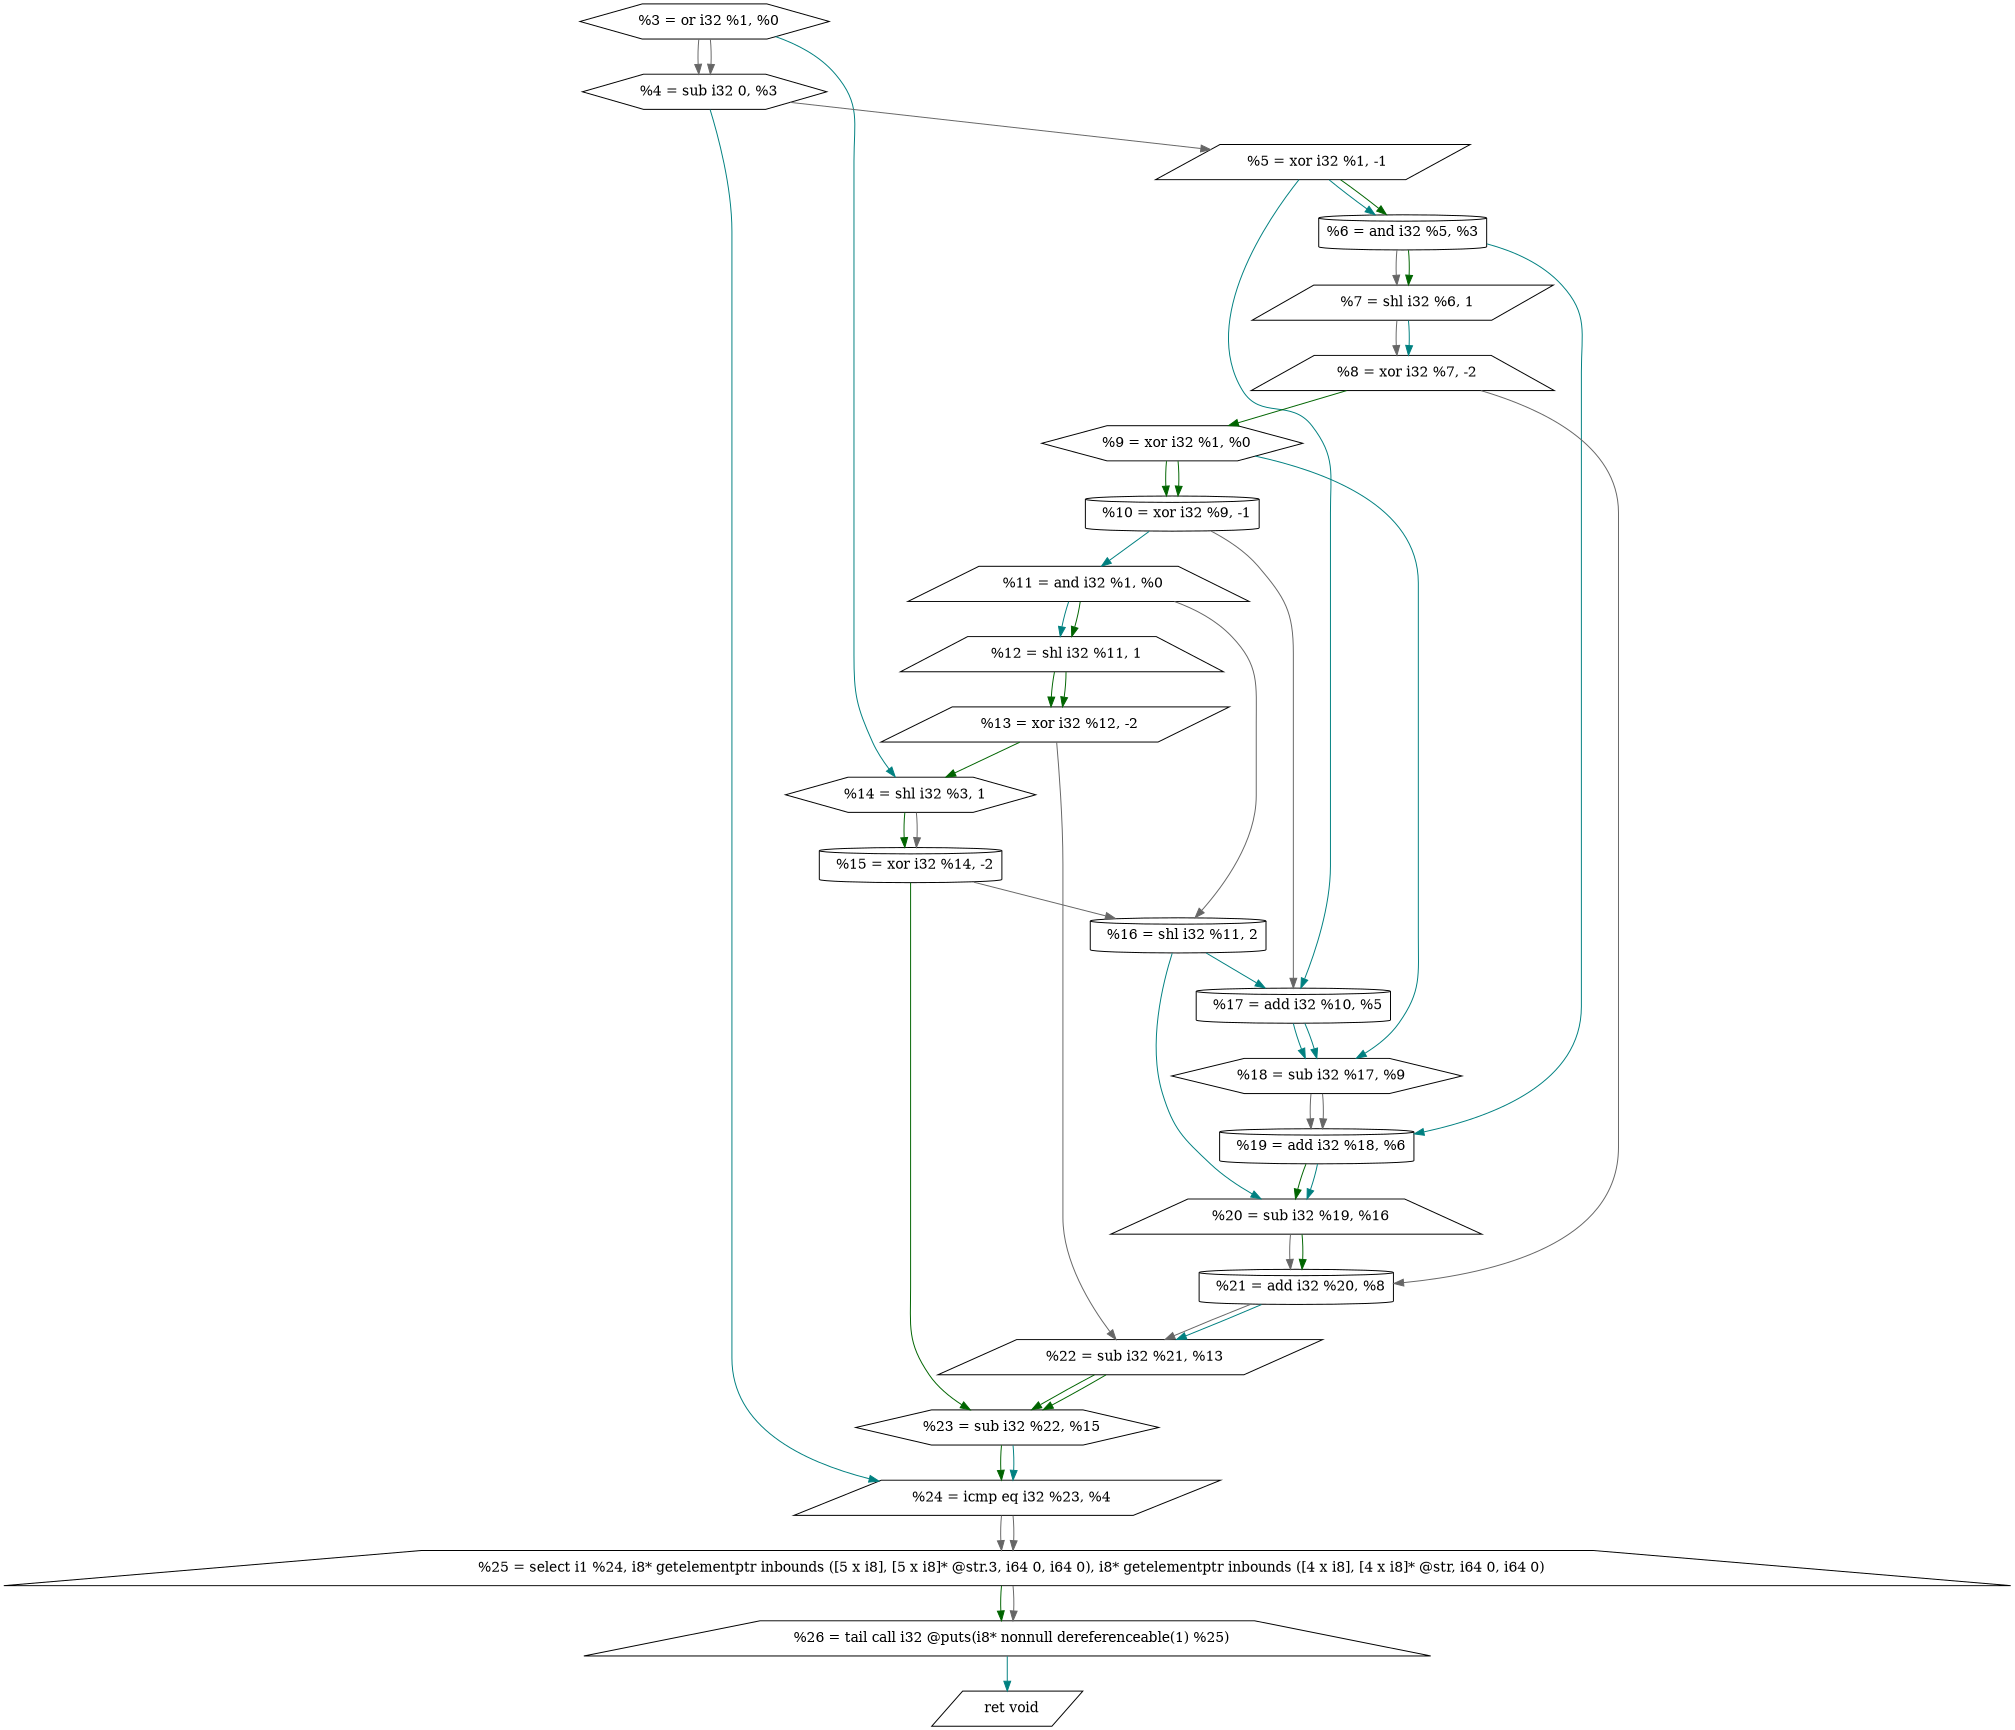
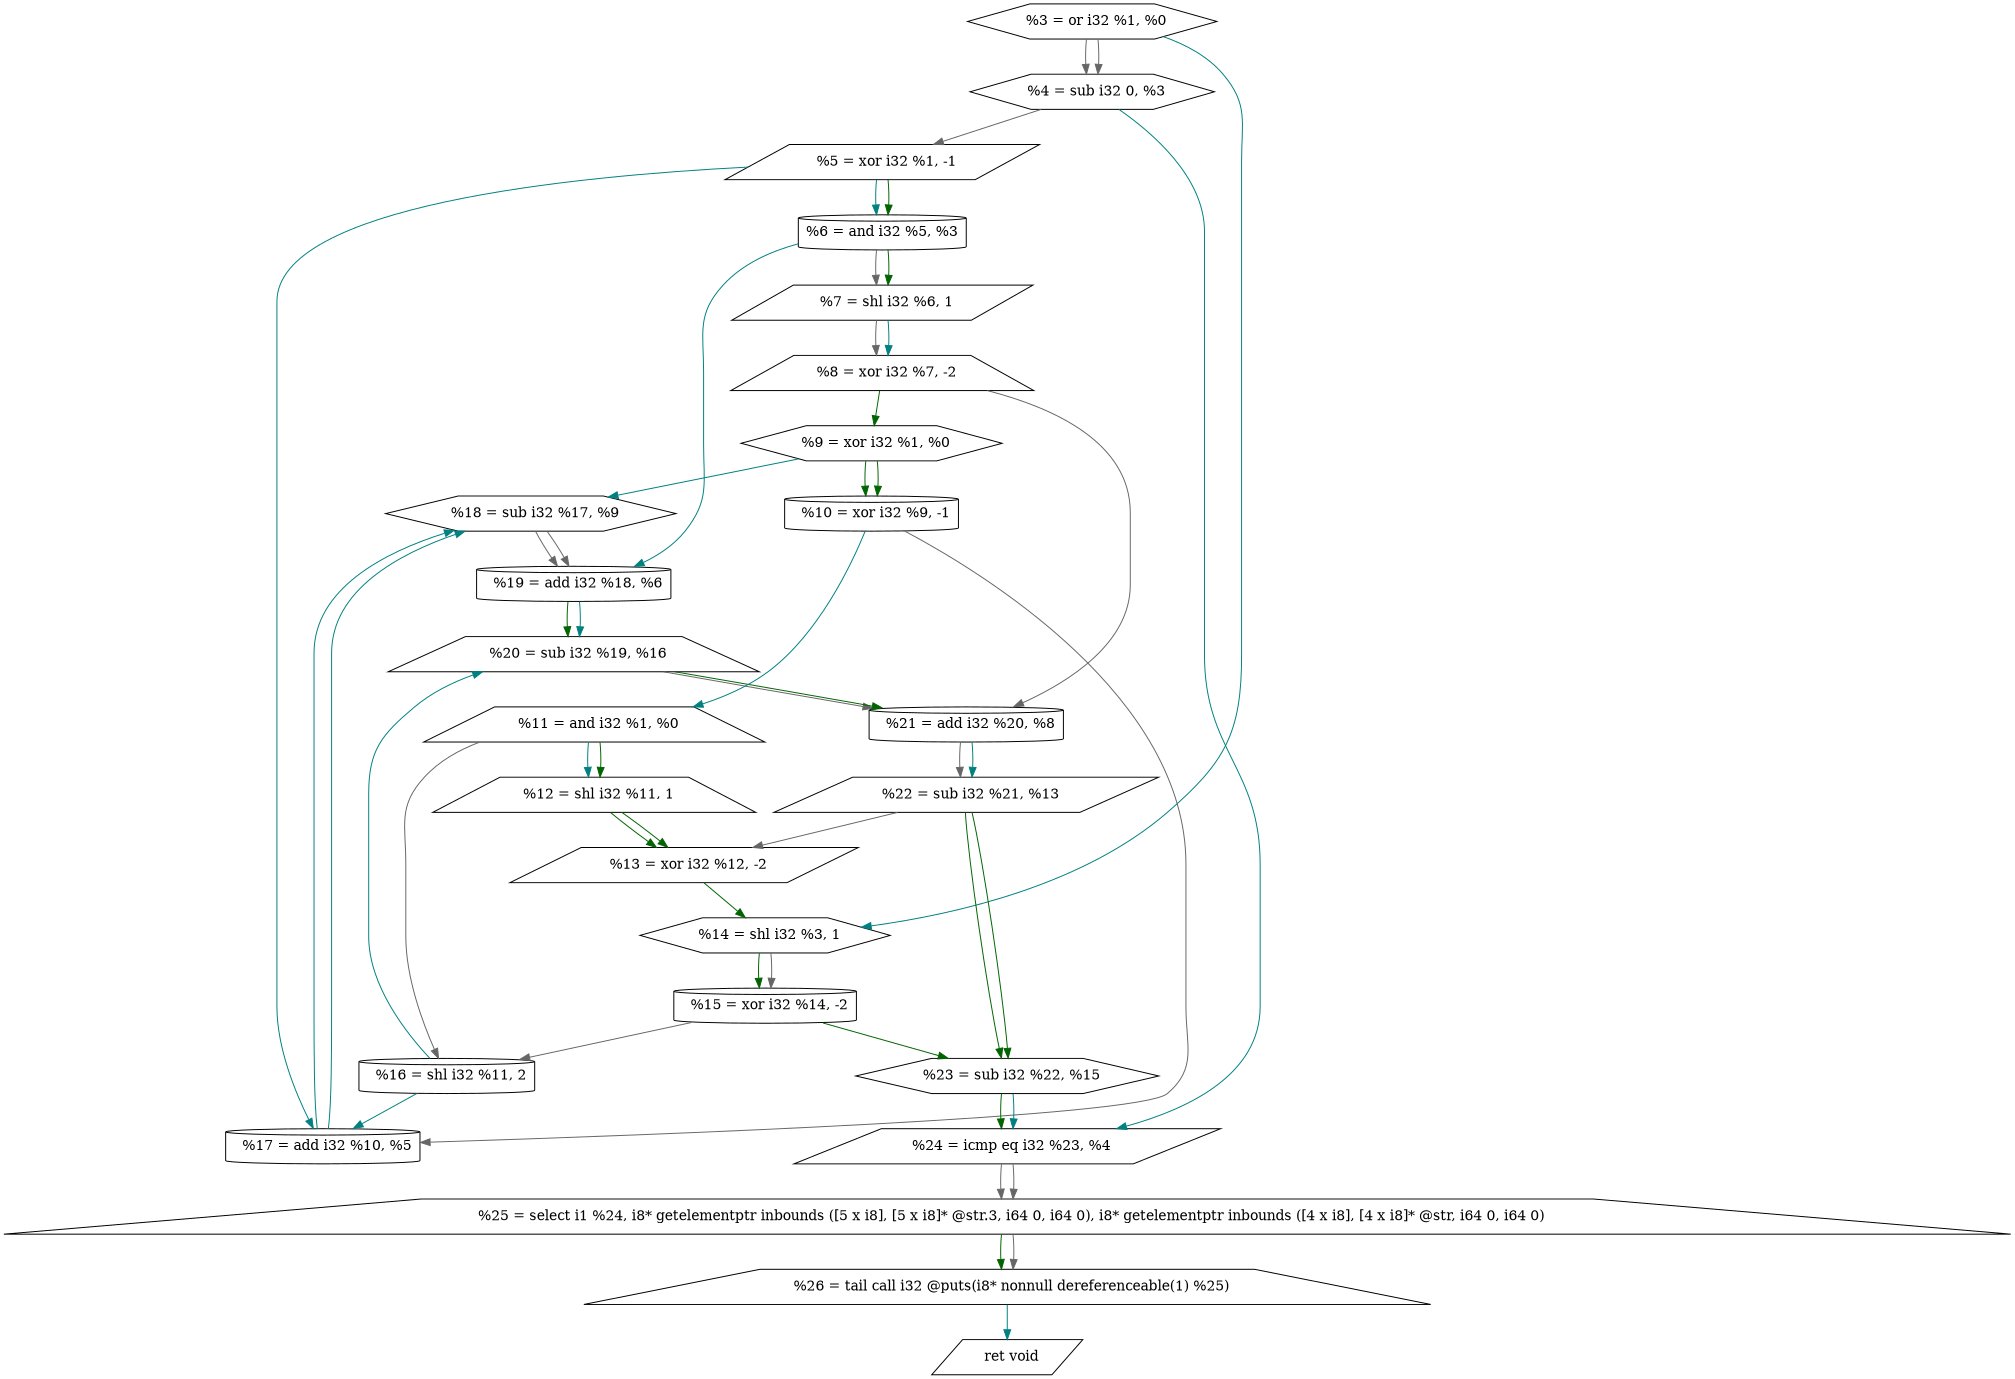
edge "%13 = xor i32 %12, -2" -> "%22 = sub i32 %21, %13": reversed
